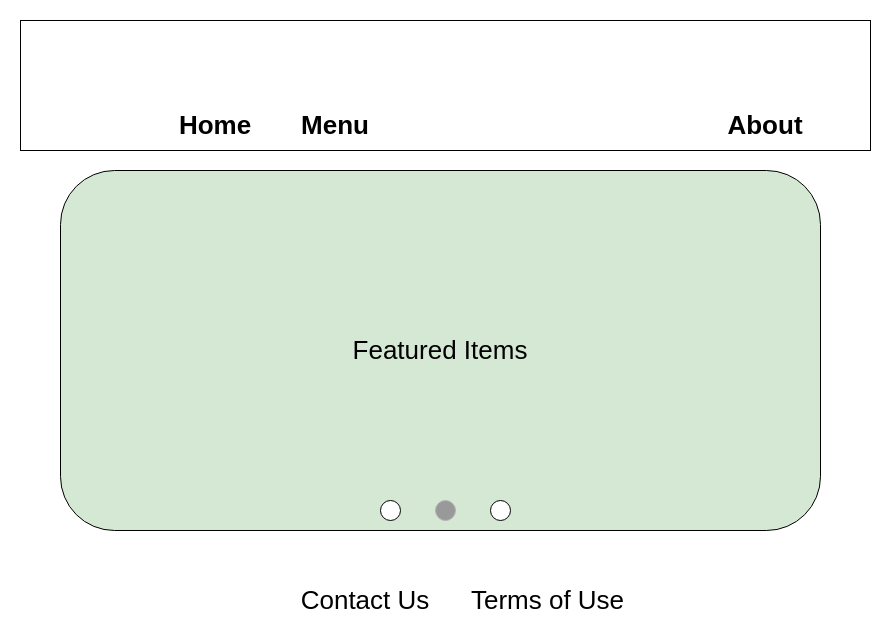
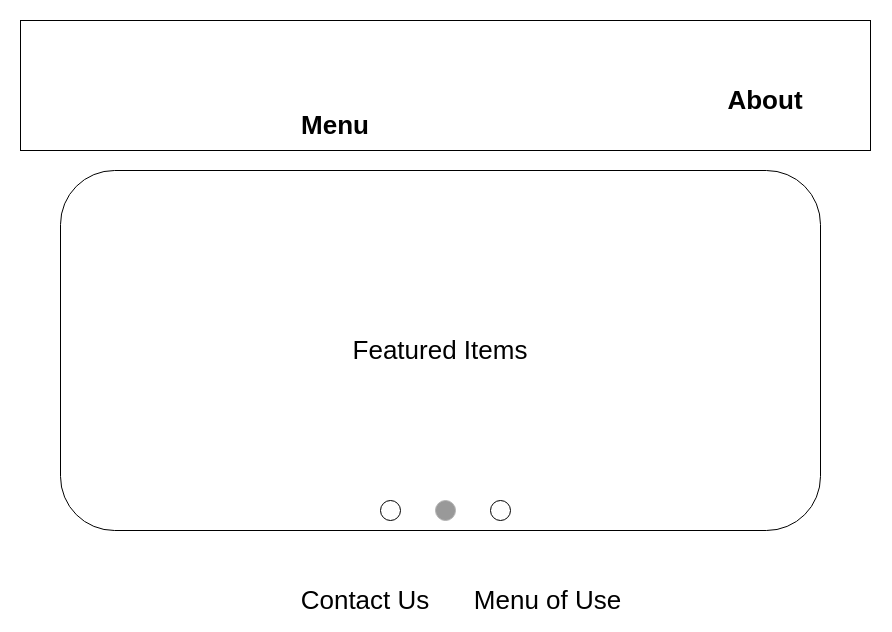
node "Home": removed
node "About": moved (766, 126) -> (766, 101)
node "Featured Items": fillcolor #d5e8d4 -> #ffffff
node "Terms of Use": label "Terms of Use" -> "Menu of Use"
